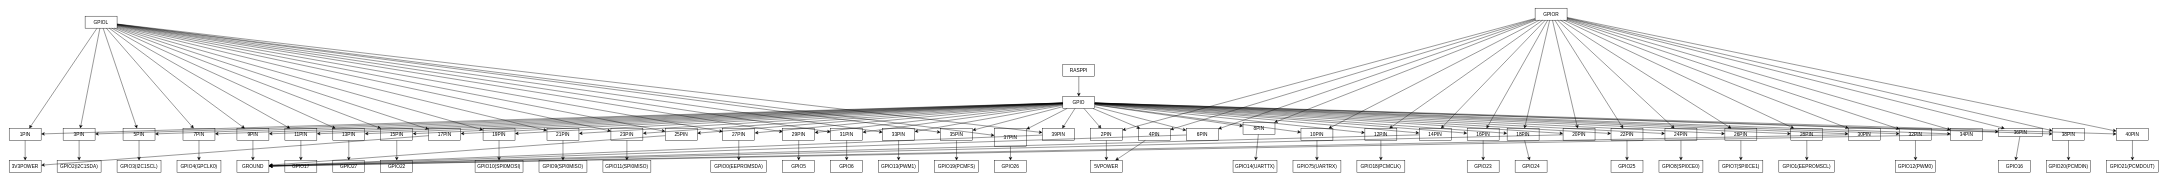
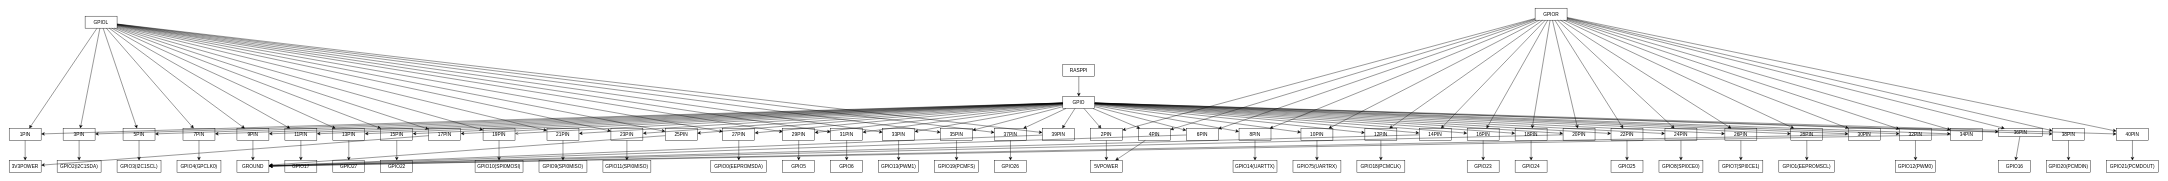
node "8PIN": moved (1259, 129) -> (1255, 135)
edge "GPIO" -> "19PIN": arrowhead classic -> open
node "18PIN": moved (1524, 135) -> (1532, 135)
node "37PIN": size 32x18 -> 32x12
